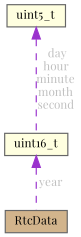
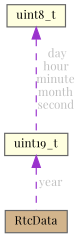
node "uint5_t": label "uint5_t" -> "uint8_t"
node "uint16_t": label "uint16_t" -> "uint19_t"
